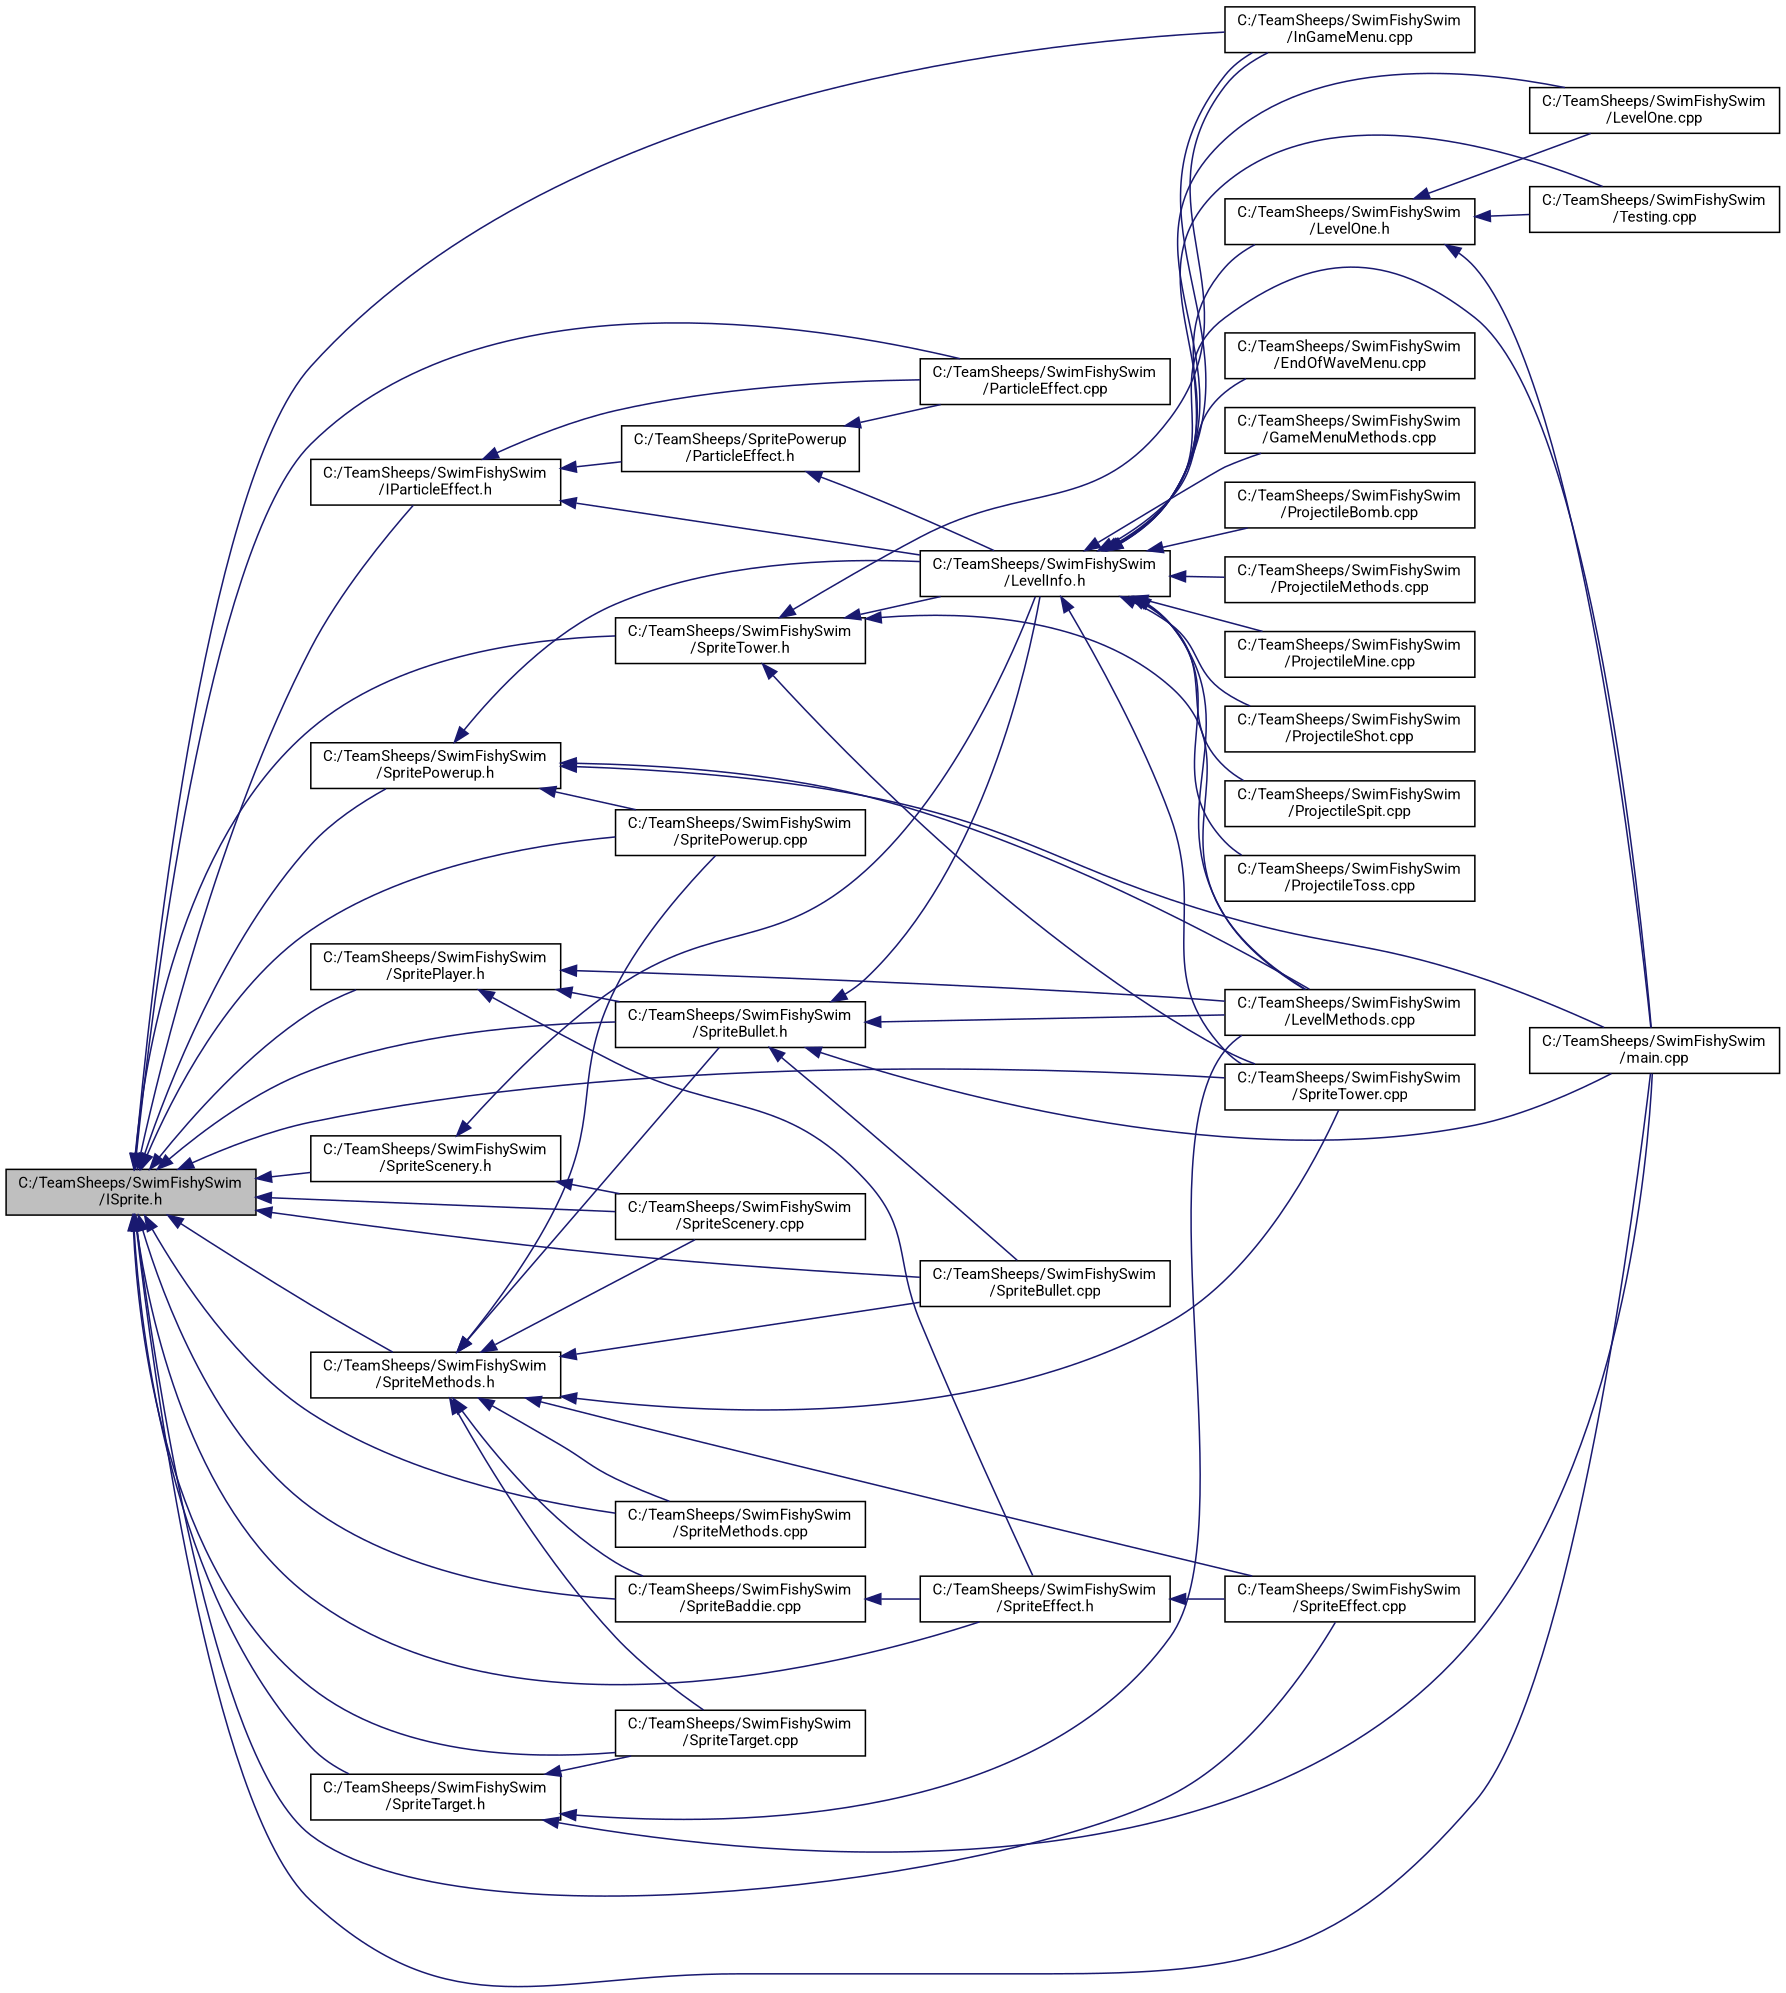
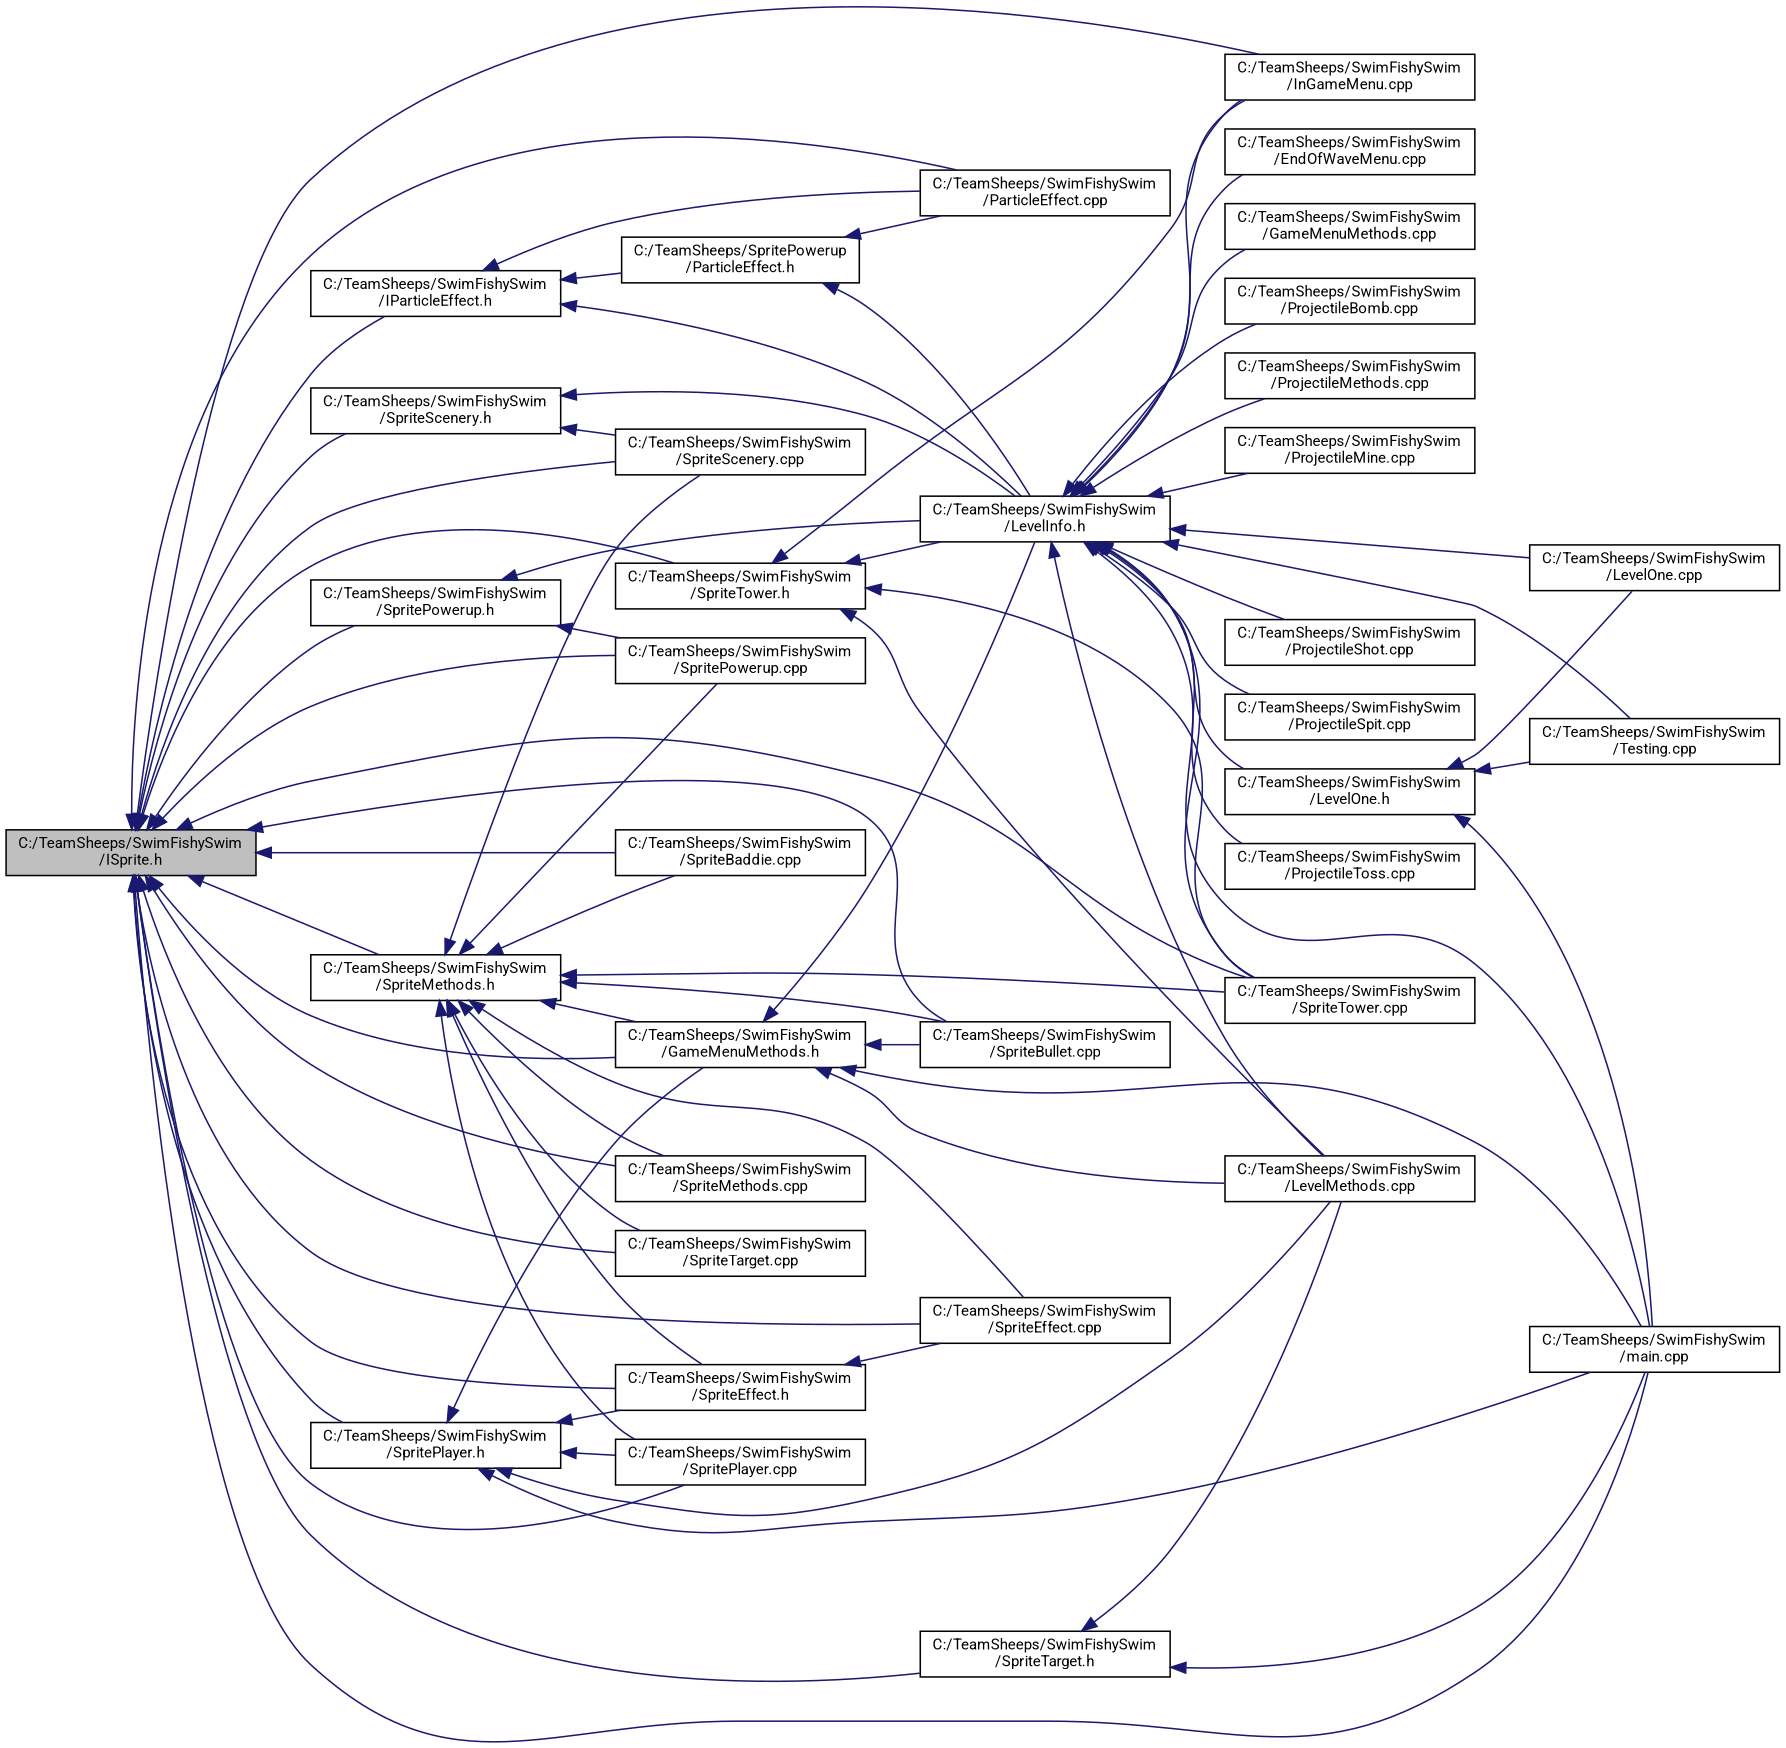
edge "C:/TeamSheeps/SwimFishySwim /main.cpp" -> "C:/TeamSheeps/SwimFishySwim /SpritePowerup.h": now "C:/TeamSheeps/SwimFishySwim /main.cpp" -> "C:/TeamSheeps/SwimFishySwim /SpritePlayer.h"
edge "C:/TeamSheeps/SwimFishySwim /LevelMethods.cpp" -> "C:/TeamSheeps/SwimFishySwim /SpritePowerup.h": removed
node "C:/TeamSheeps/SwimFishySwim /SpriteBullet.h": label "C:/TeamSheeps/SwimFishySwim /SpriteBullet.h" -> "C:/TeamSheeps/SwimFishySwim /GameMenuMethods.h"
node "C:/TeamSheeps/SwimFishySwim /SpritePlayer.cpp": added
edge "C:/TeamSheeps/SwimFishySwim /SpriteEffect.h" -> "C:/TeamSheeps/SwimFishySwim /SpriteBaddie.cpp": now "C:/TeamSheeps/SwimFishySwim /SpriteEffect.h" -> "C:/TeamSheeps/SwimFishySwim /SpriteMethods.h"
edge "C:/TeamSheeps/SwimFishySwim /SpriteTarget.cpp" -> "C:/TeamSheeps/SwimFishySwim /SpriteTarget.h": removed
